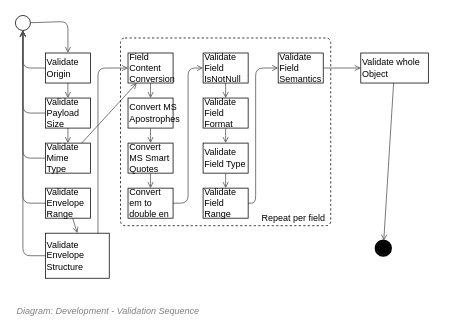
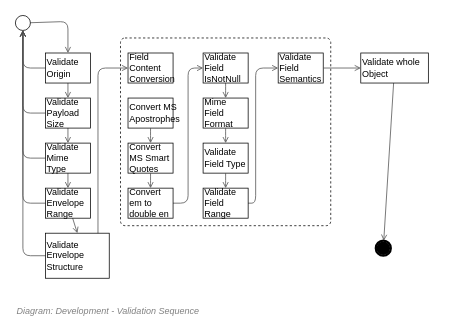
edge "Field Content Conversion" -> "Convert MS Apostrophes": removed
node "Validate Field Format": label "Validate Field Format" -> "Mime Field Format"
edge "Validate Mime Type" -> "Field Content Conversion": now "Validate Mime Type" -> "Validate Envelope Range"
node "Repeat per field": removed
